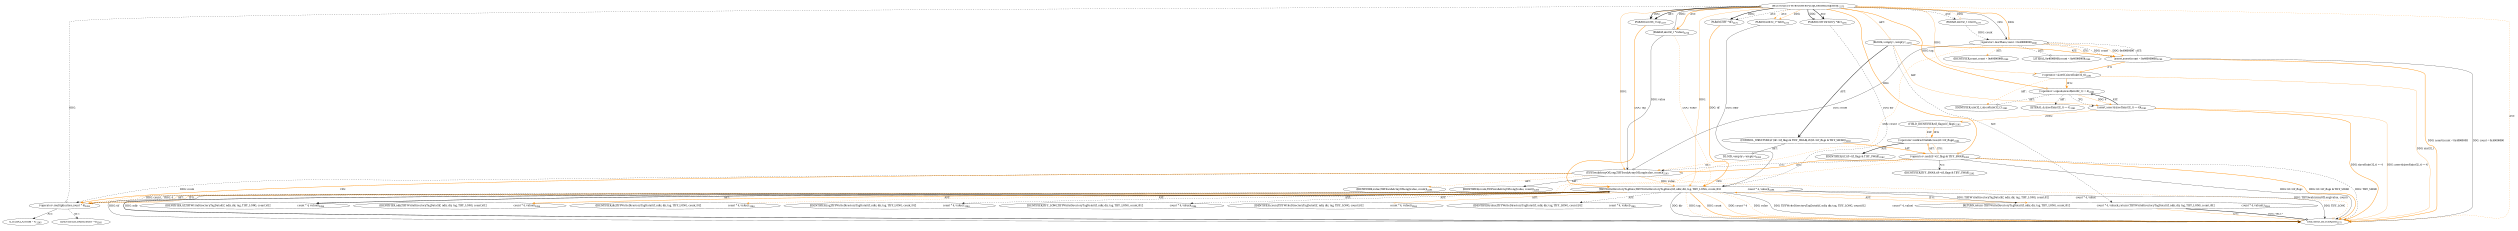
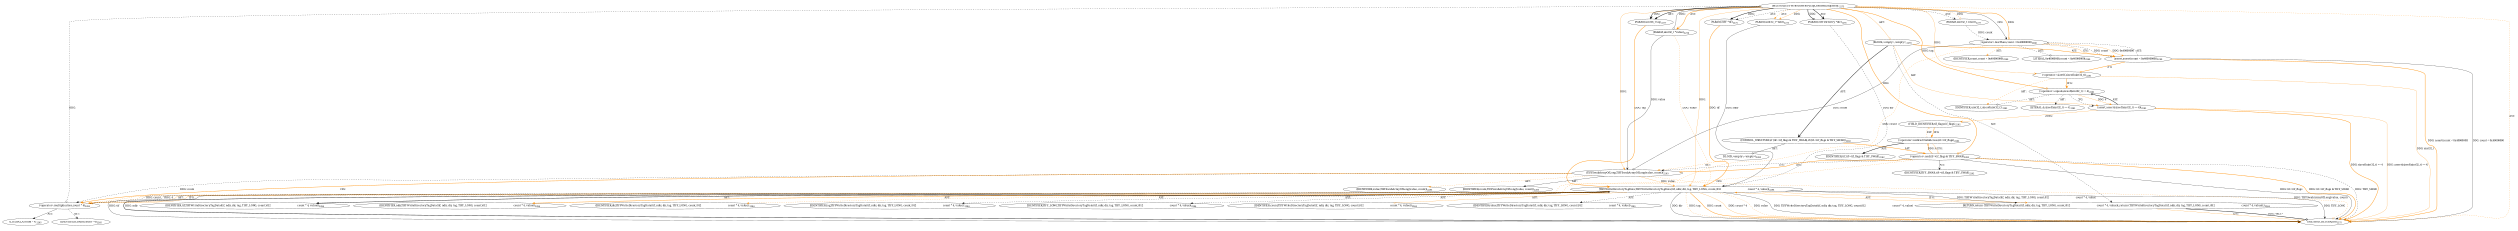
edge "(<operator>.and,tif->tif_flags & TIFF_SWAB)" -> "(<operator>.indirectFieldAccess,tif->tif_flags)": label "AST: " -> "DDG: 4"
